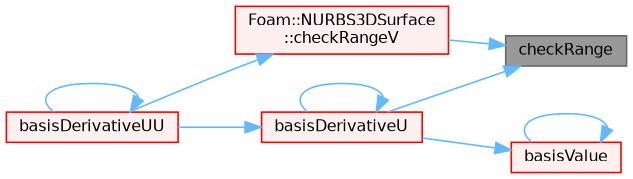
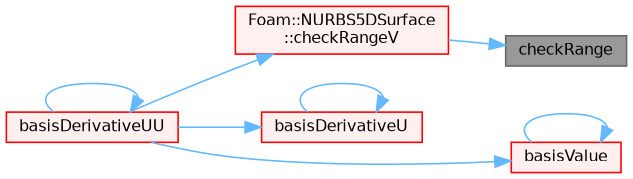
node "Foam::NURBS3DSurface ::checkRangeV": label "Foam::NURBS3DSurface ::checkRangeV" -> "Foam::NURBS5DSurface ::checkRangeV"
edge "basisDerivativeU" -> "checkRange": removed
edge "basisDerivativeU" -> "basisValue": now "basisDerivativeUU" -> "basisValue"
